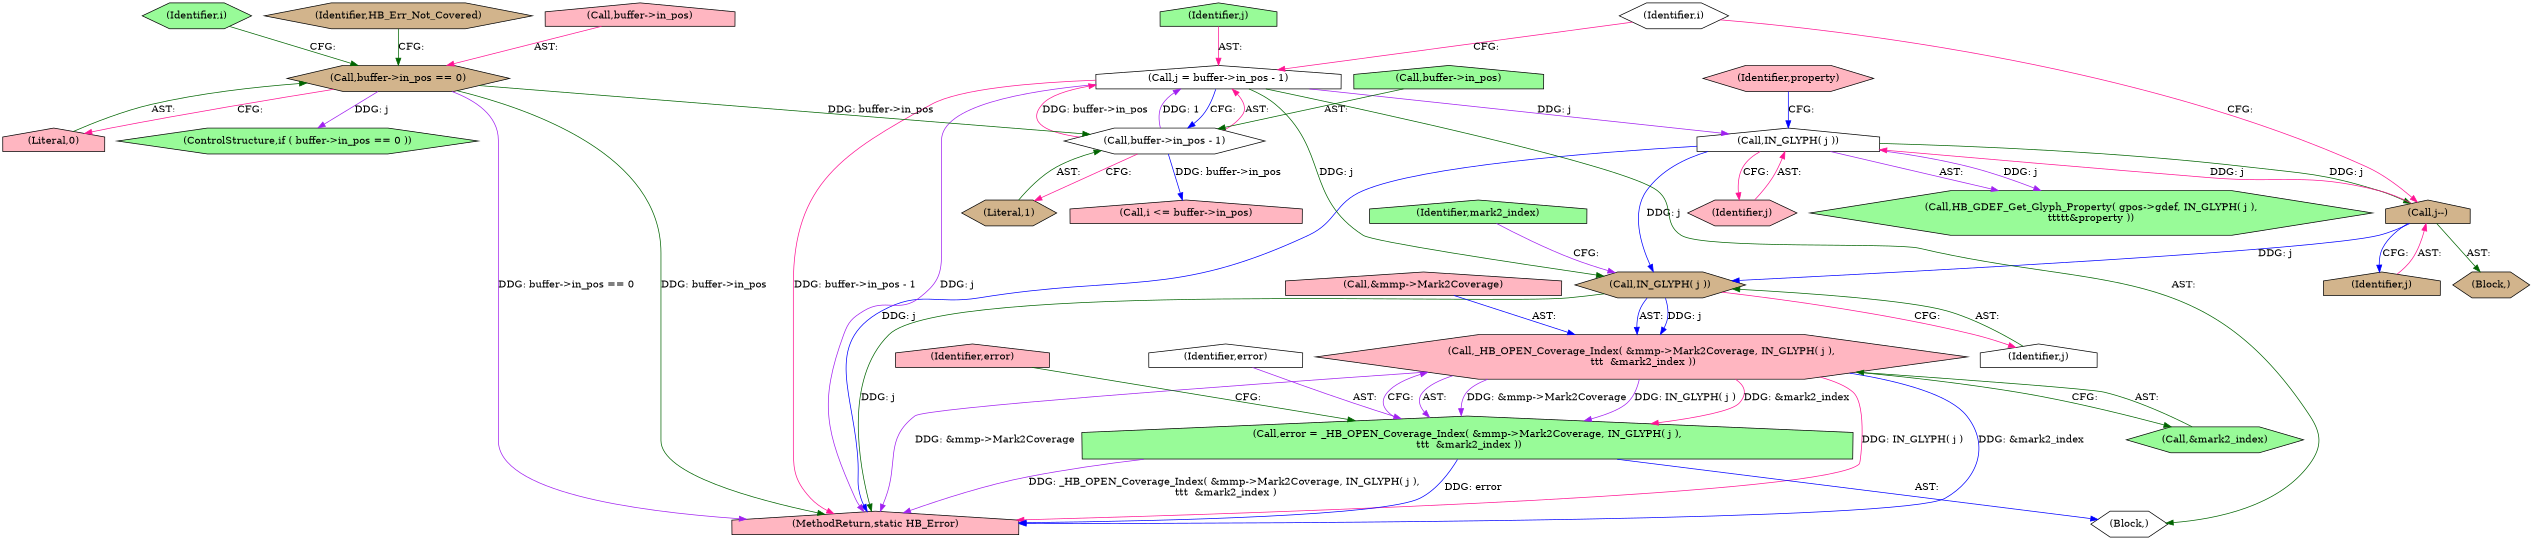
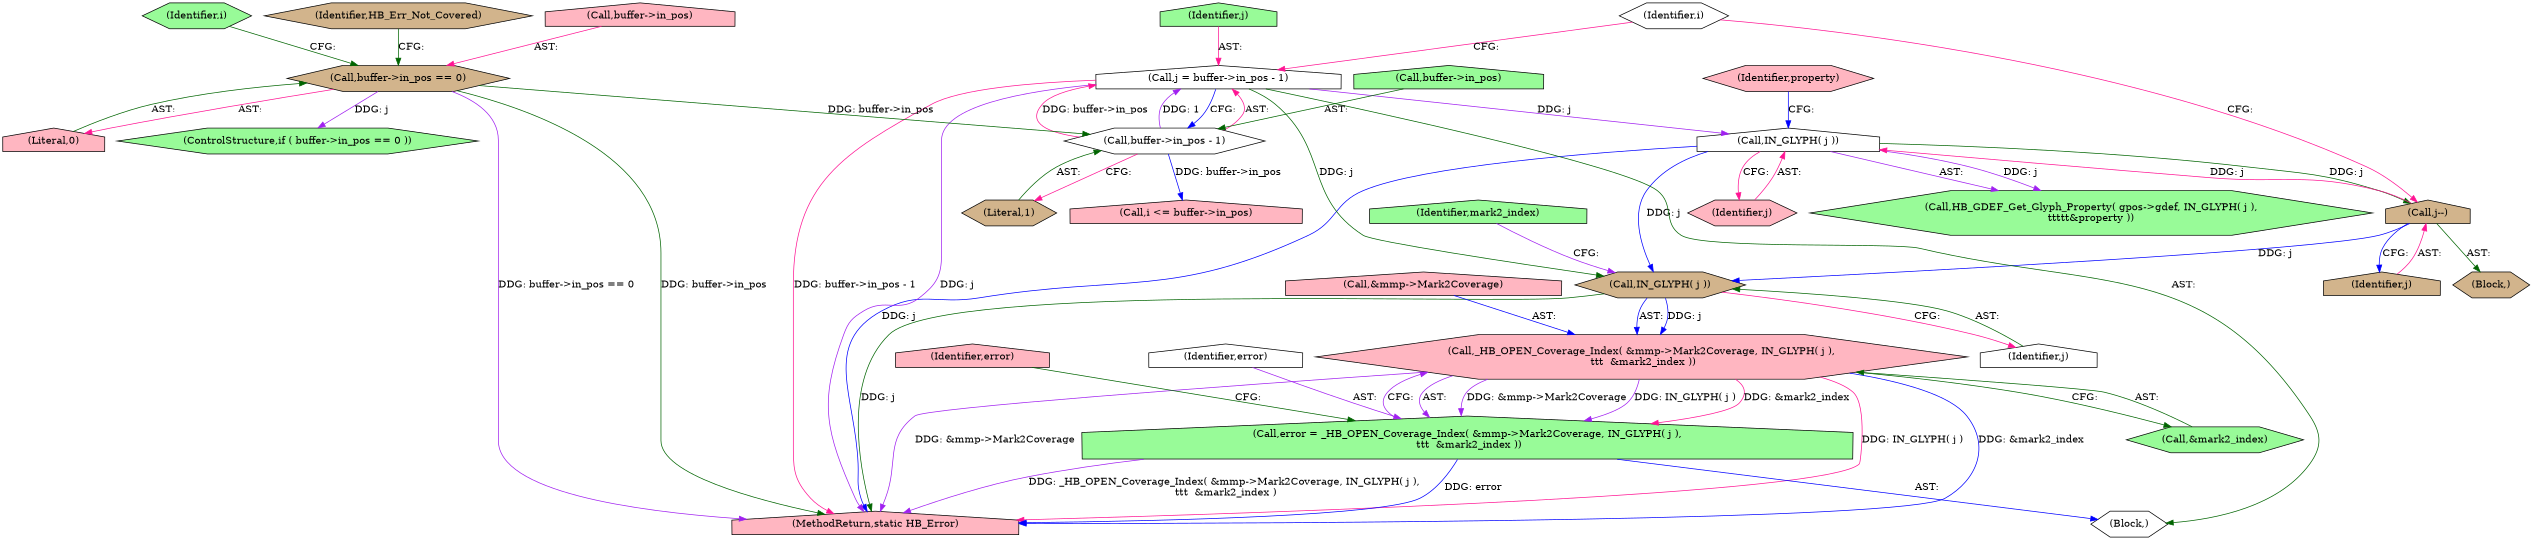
edge "(Call,buffer->in_pos == 0)" -> "(Literal,0)": label "CFG: " -> "AST: "
